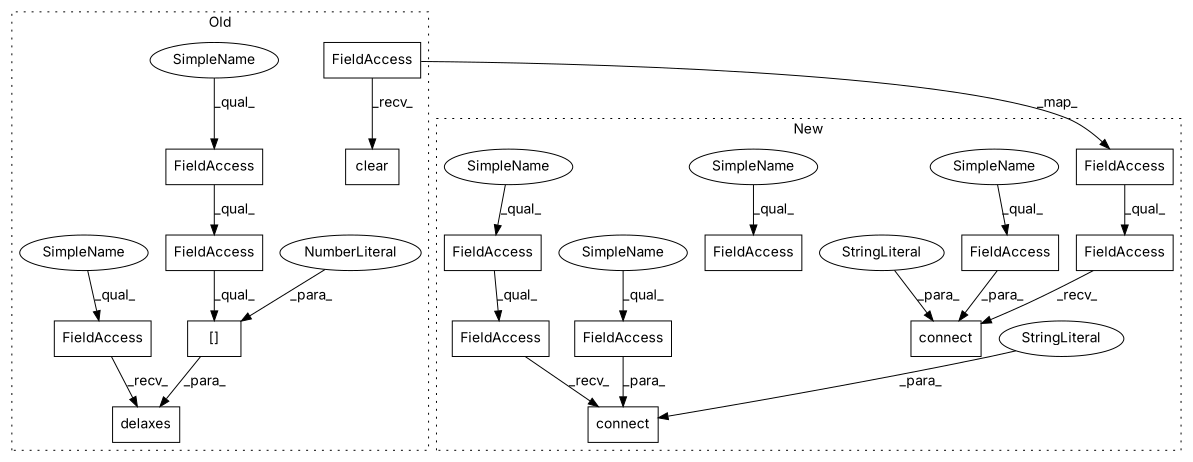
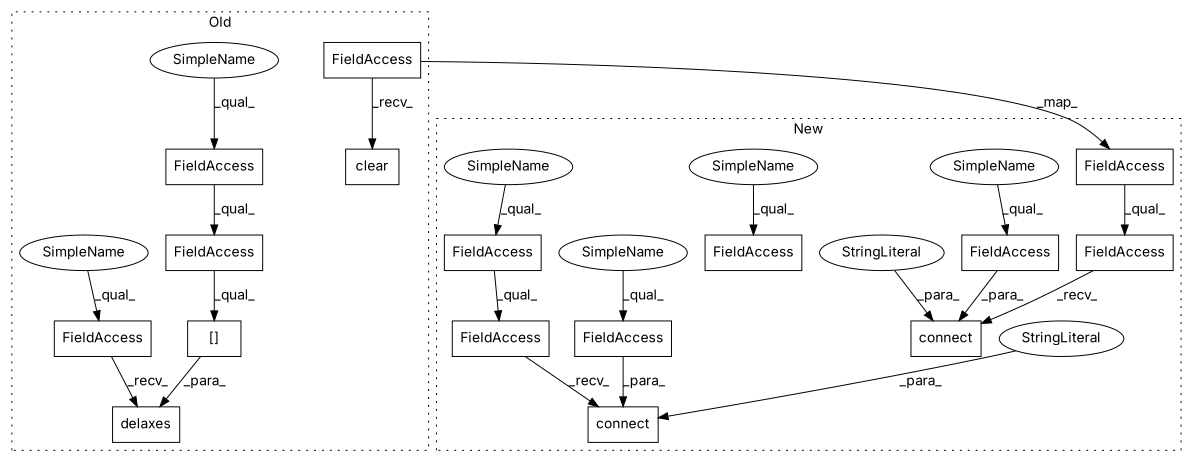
node "NumberLiteral": removed
